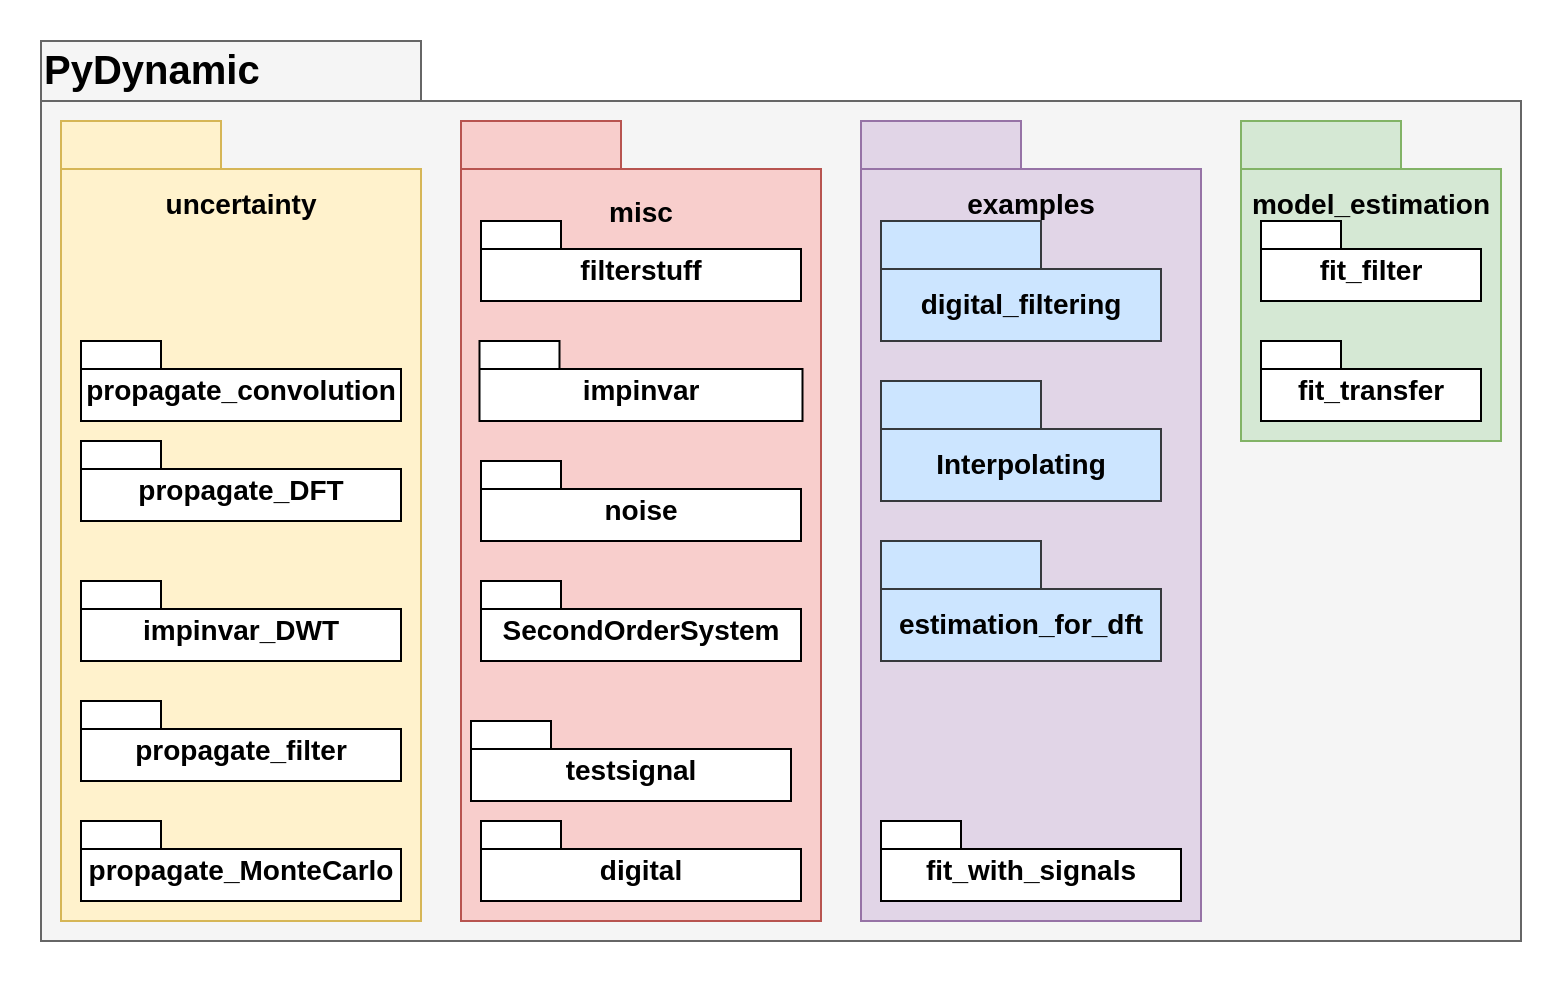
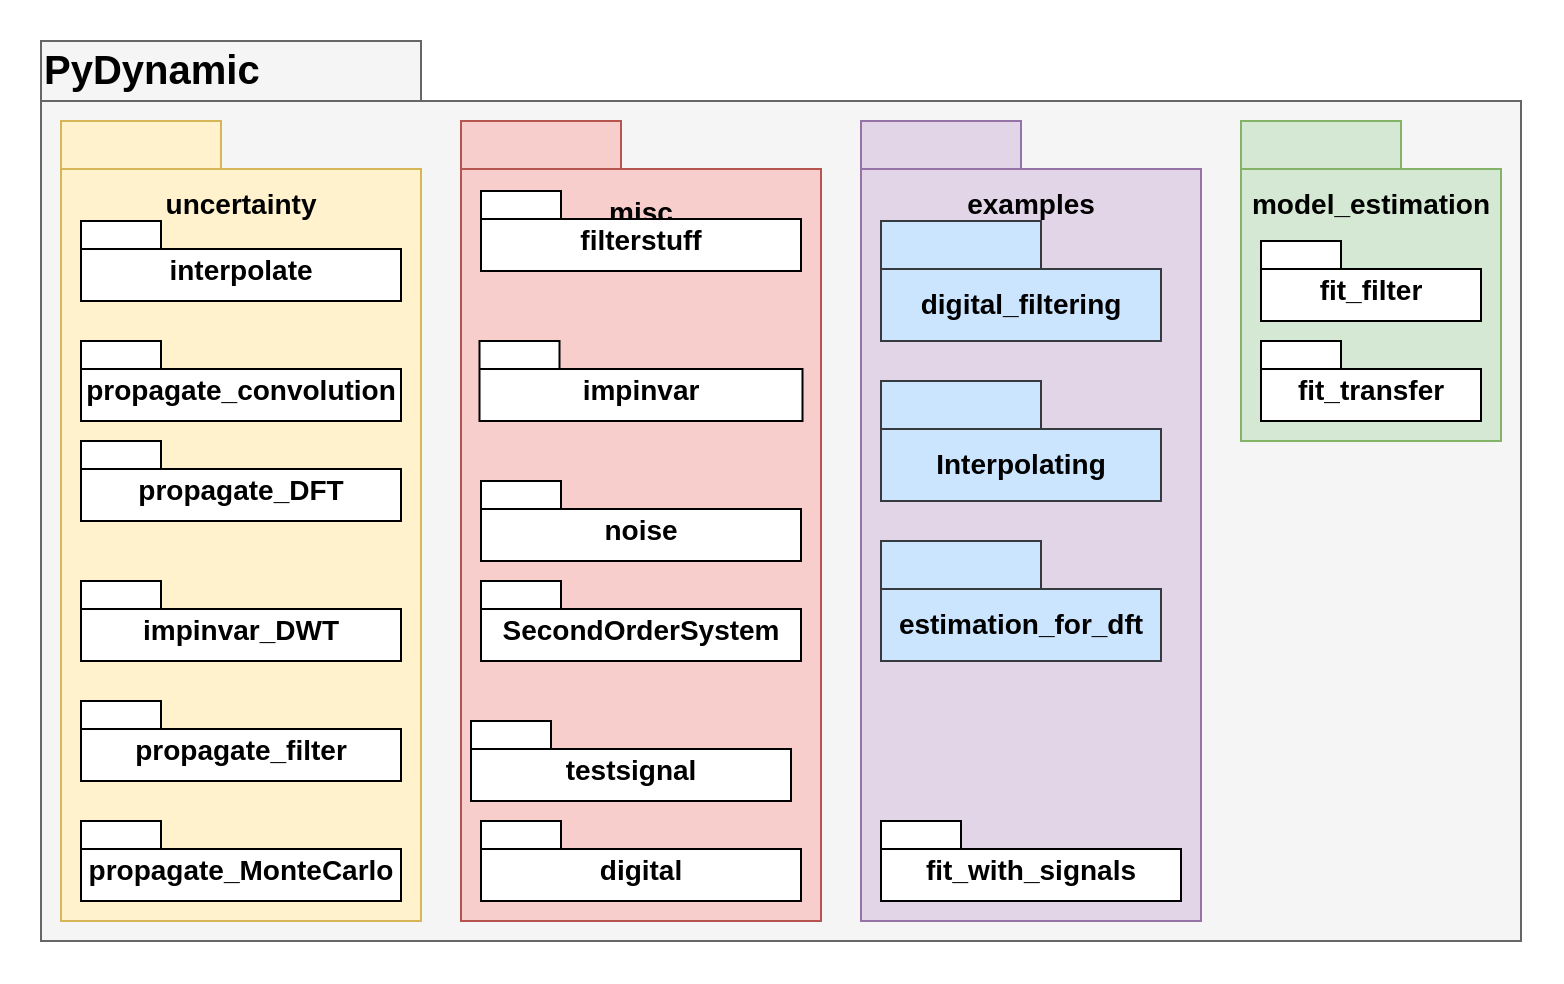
node "interpolate": added
node "filterstuff": moved (641, 261) -> (641, 231)
node "fit_filter": moved (1371, 261) -> (1371, 281)
node "noise": moved (641, 501) -> (641, 521)
